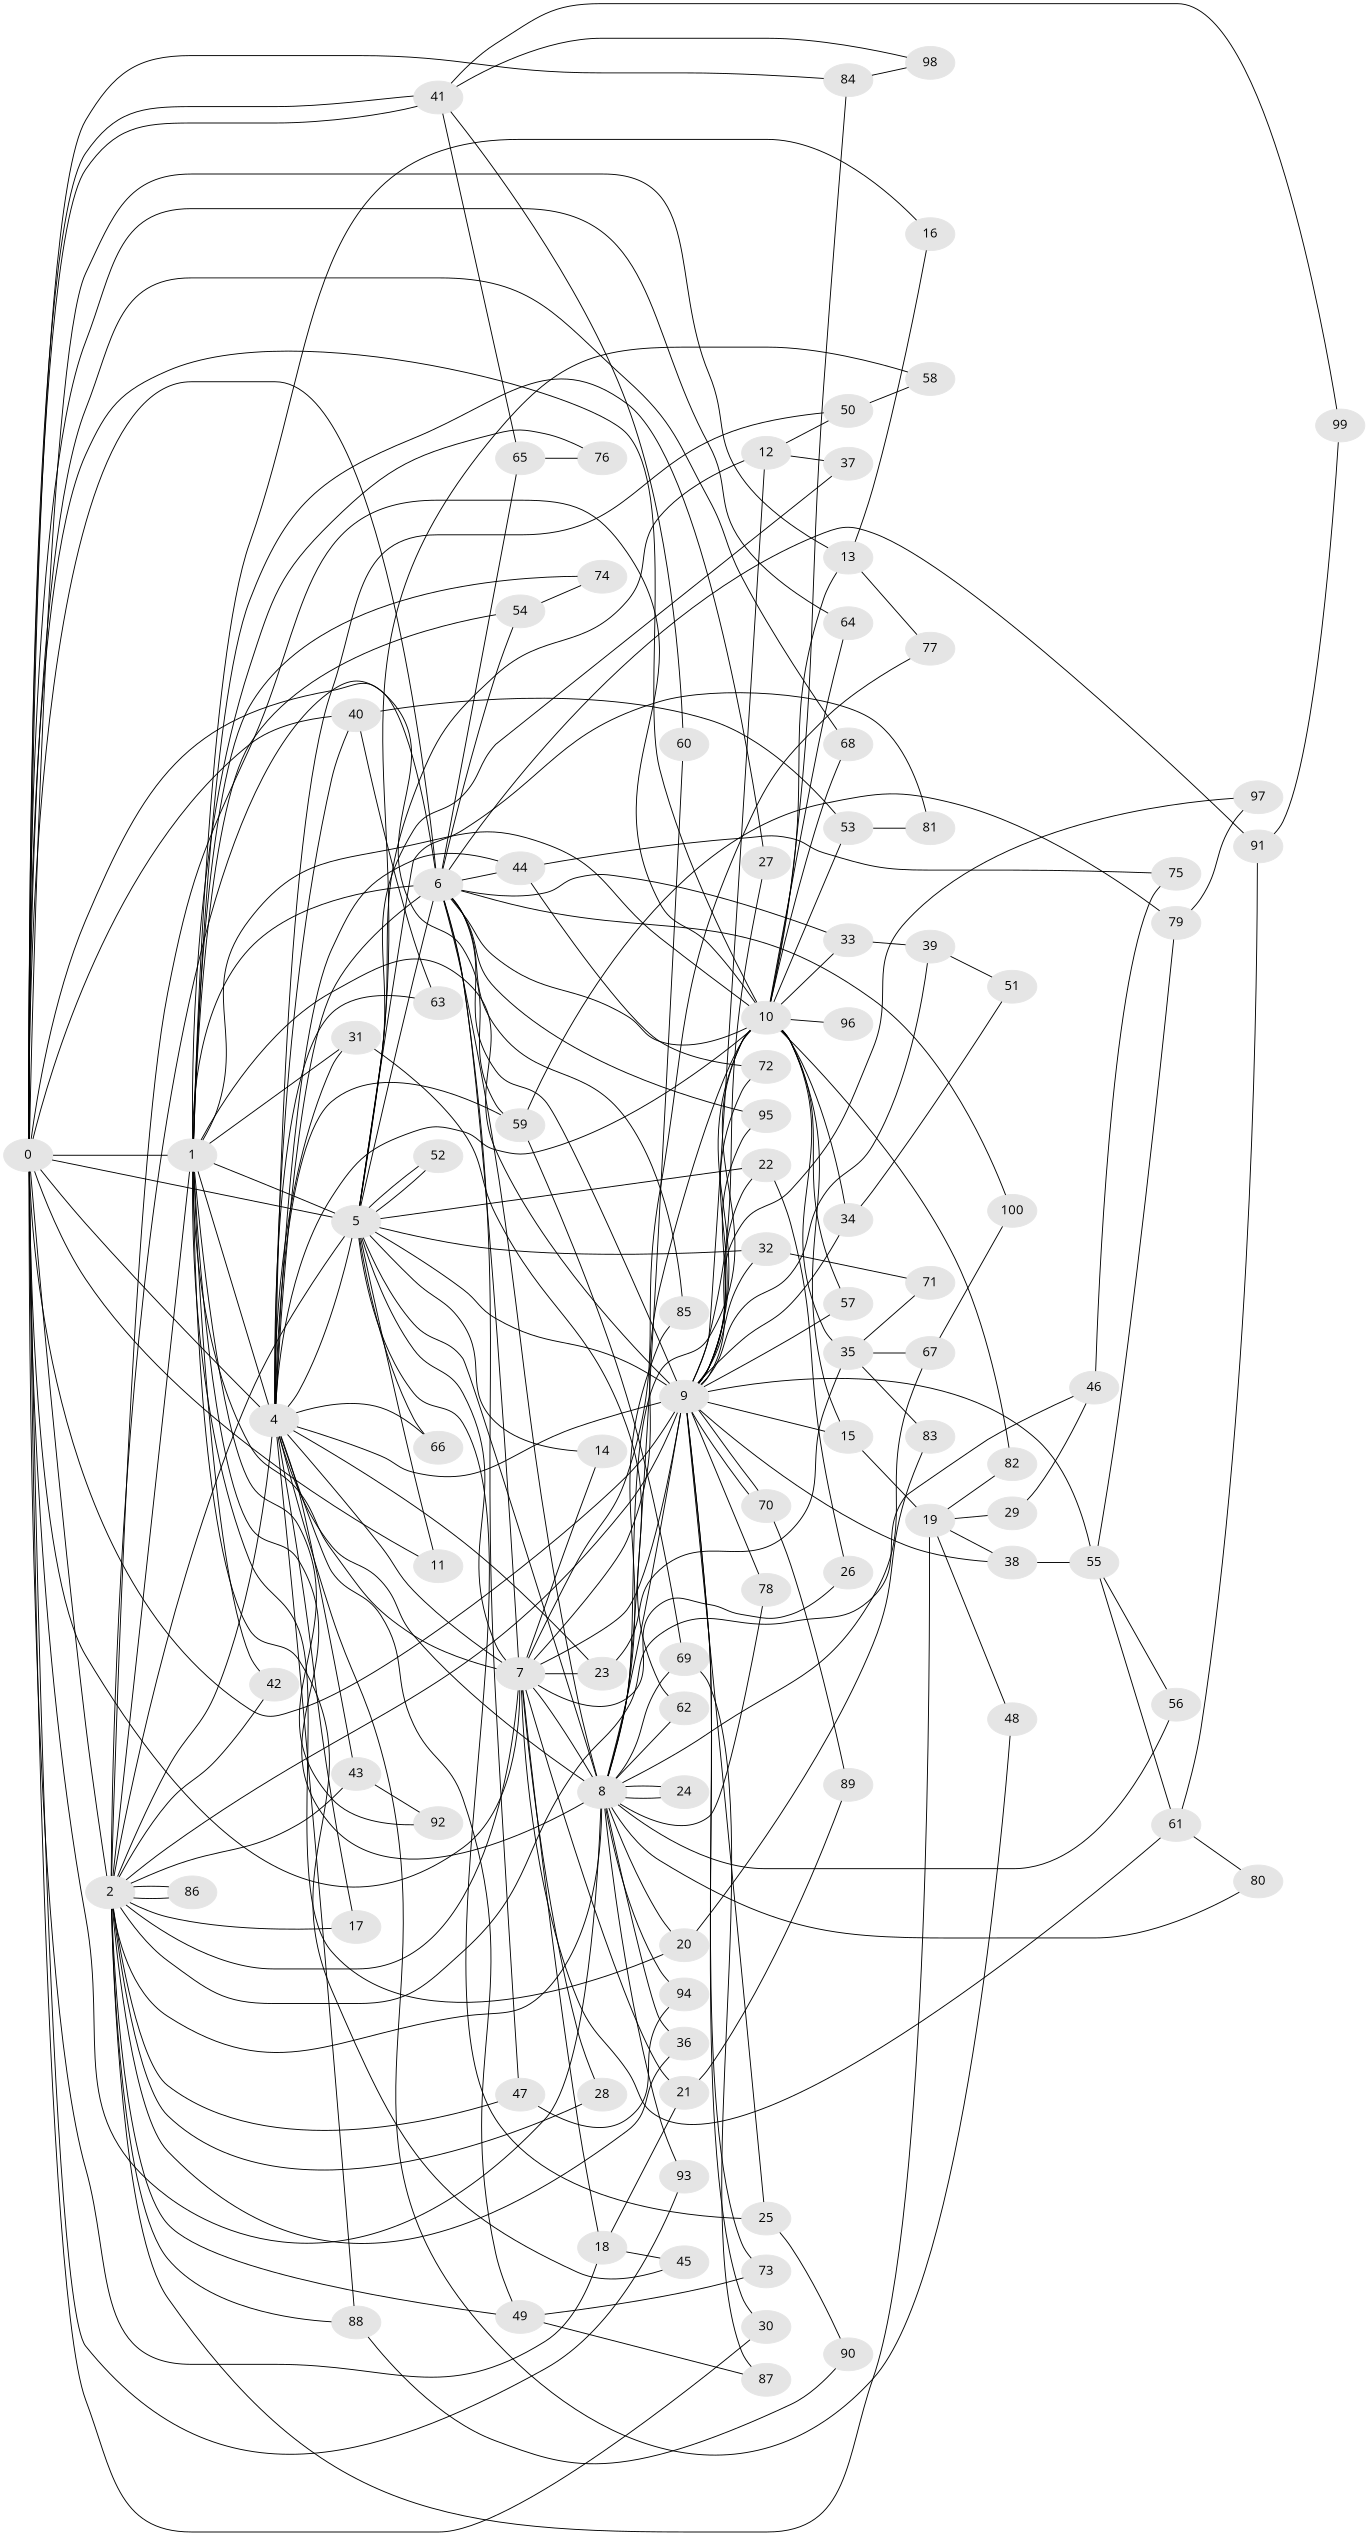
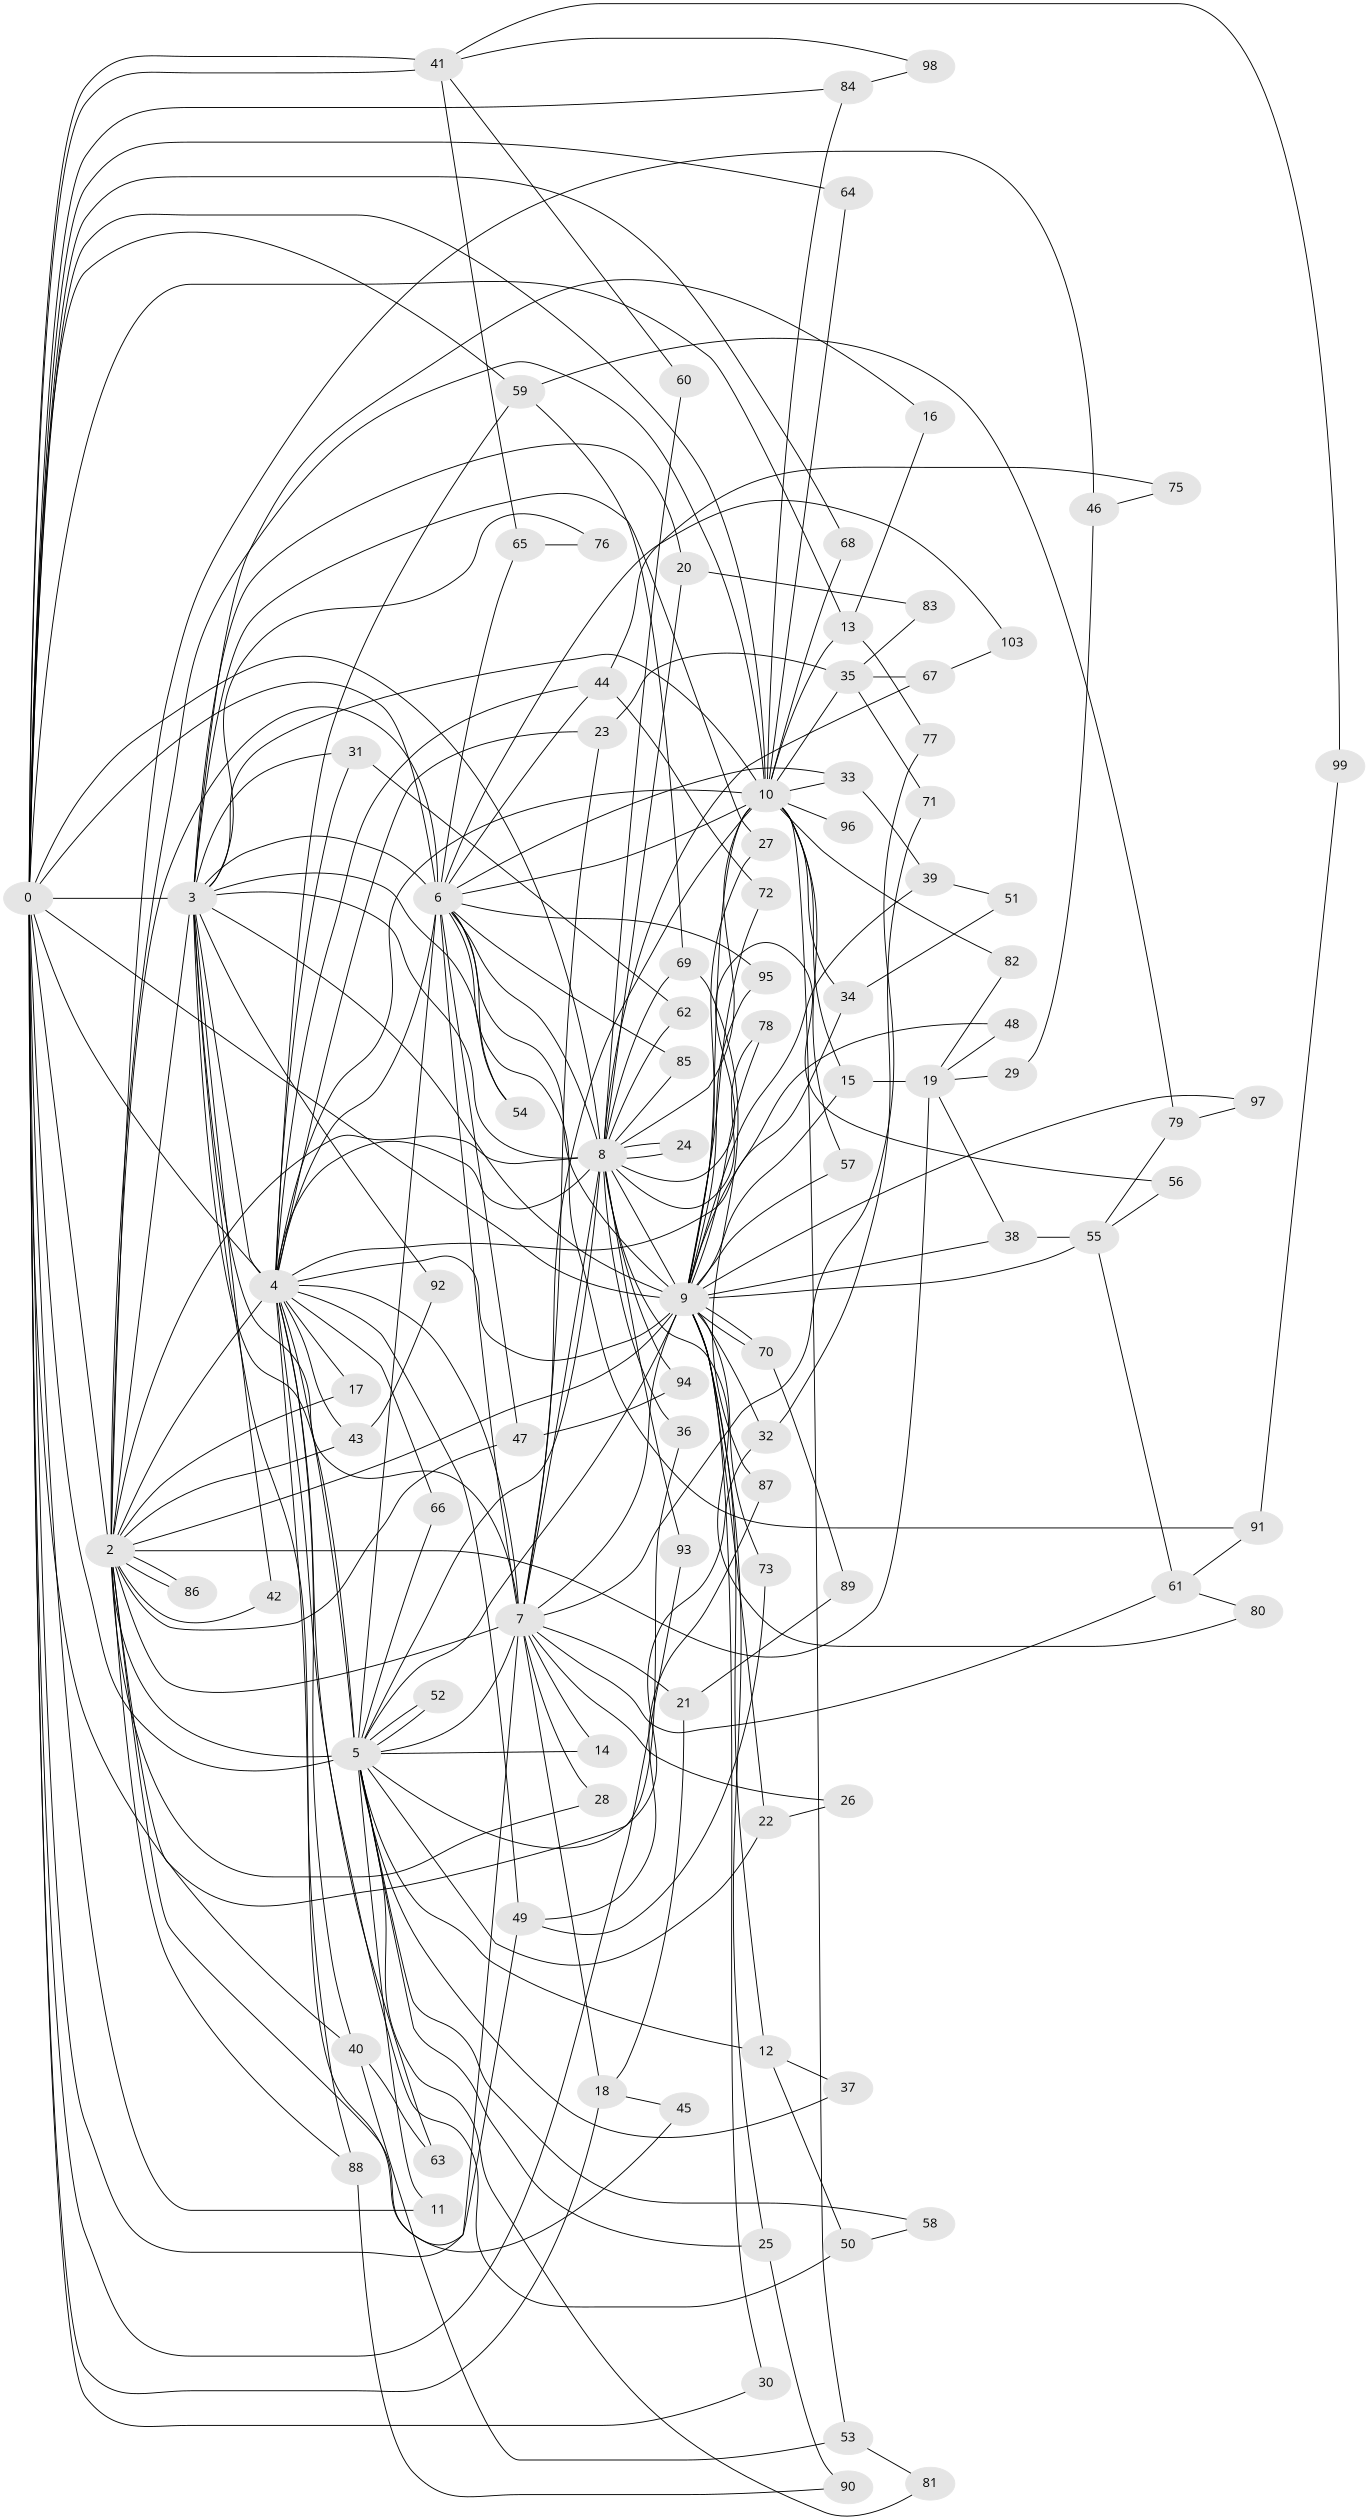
node "74": removed
node "1": label "1" -> "3"
node "100": label "100" -> "103"
